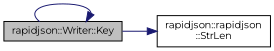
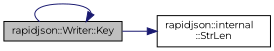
node "rapidjson::rapidjson ::StrLen": label "rapidjson::rapidjson ::StrLen" -> "rapidjson::internal ::StrLen"
